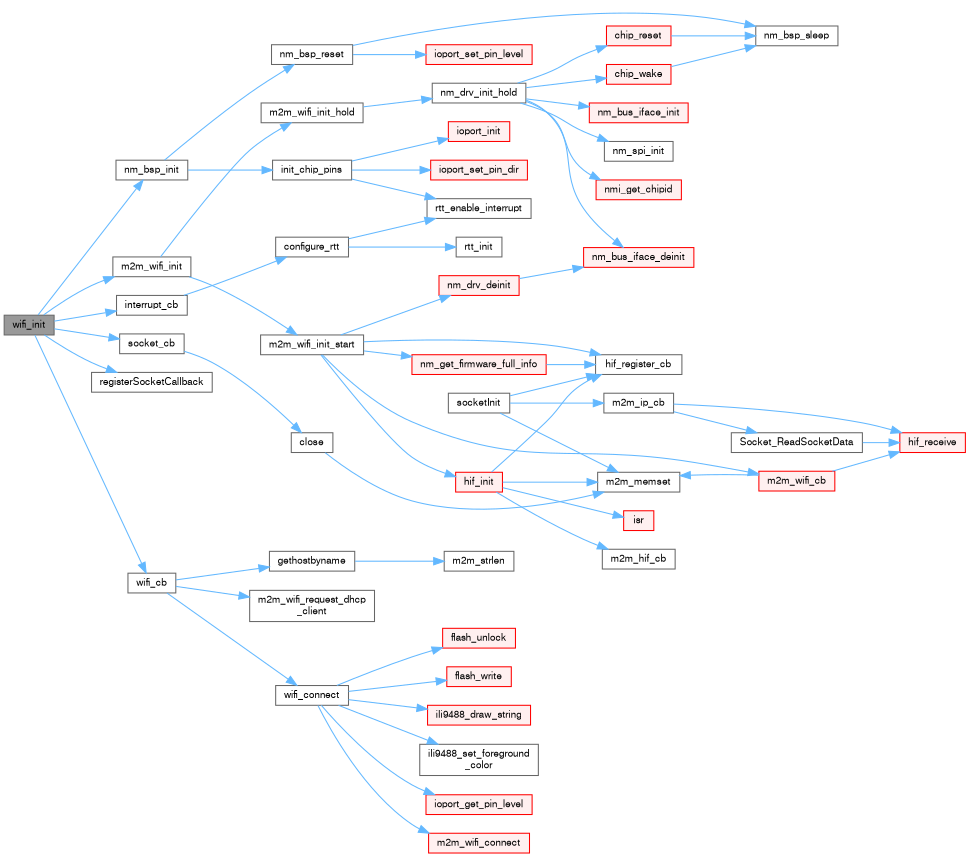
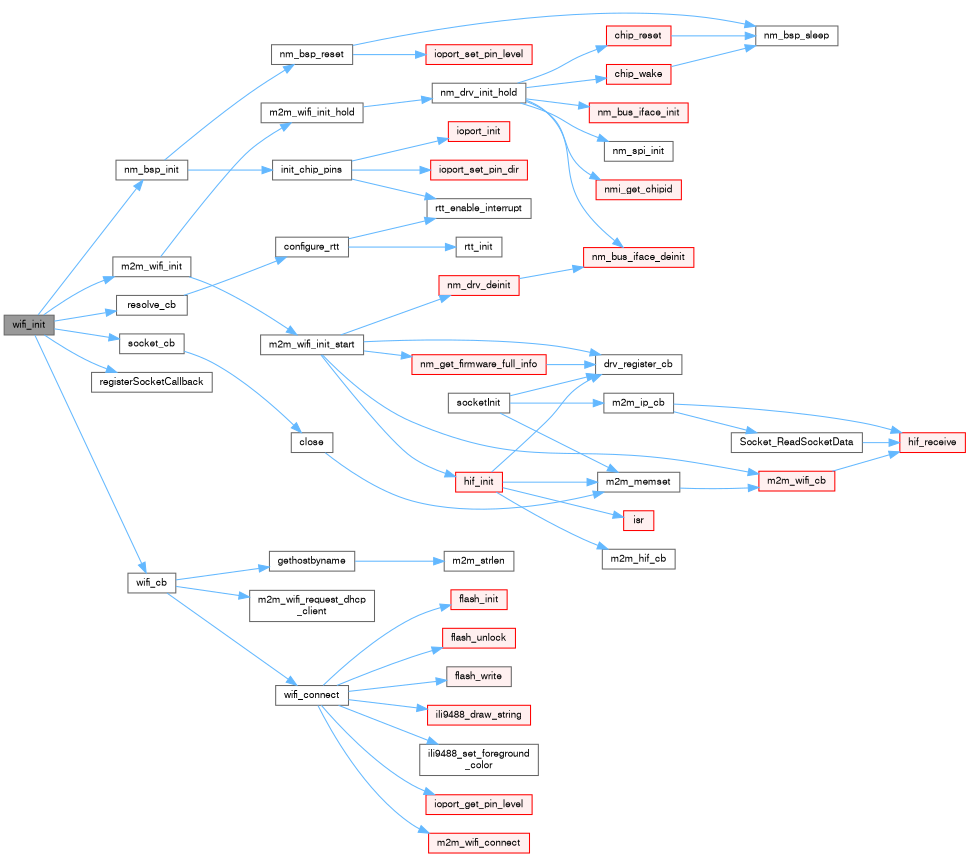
node "interrupt_cb": label "interrupt_cb" -> "resolve_cb"
node "hif_register_cb": label "hif_register_cb" -> "drv_register_cb"
edge "m2m_wifi_cb" -> "m2m_memset": reversed
node "flash_init": added
node "flash_write": color red -> grey40
